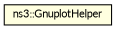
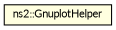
node "ns3::GnuplotHelper": label "ns3::GnuplotHelper" -> "ns2::GnuplotHelper"
